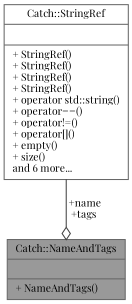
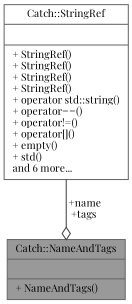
node "Catch::StringRef": text "+ size()" -> "+ std()"
